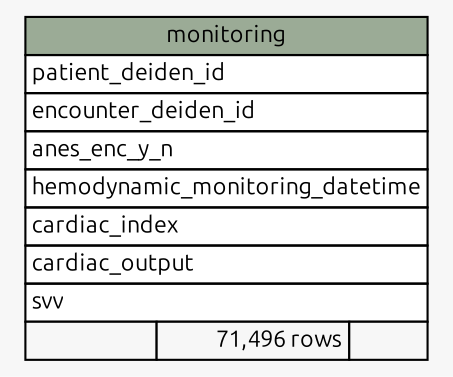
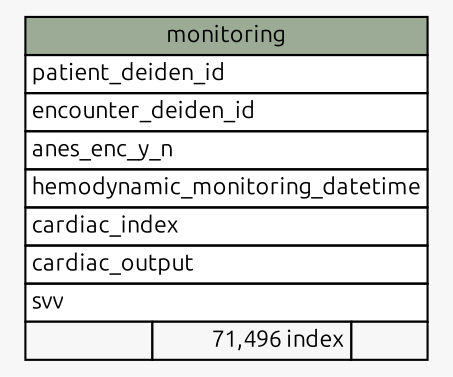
node "monitoring": text "71,496 rows" -> "71,496 index"
